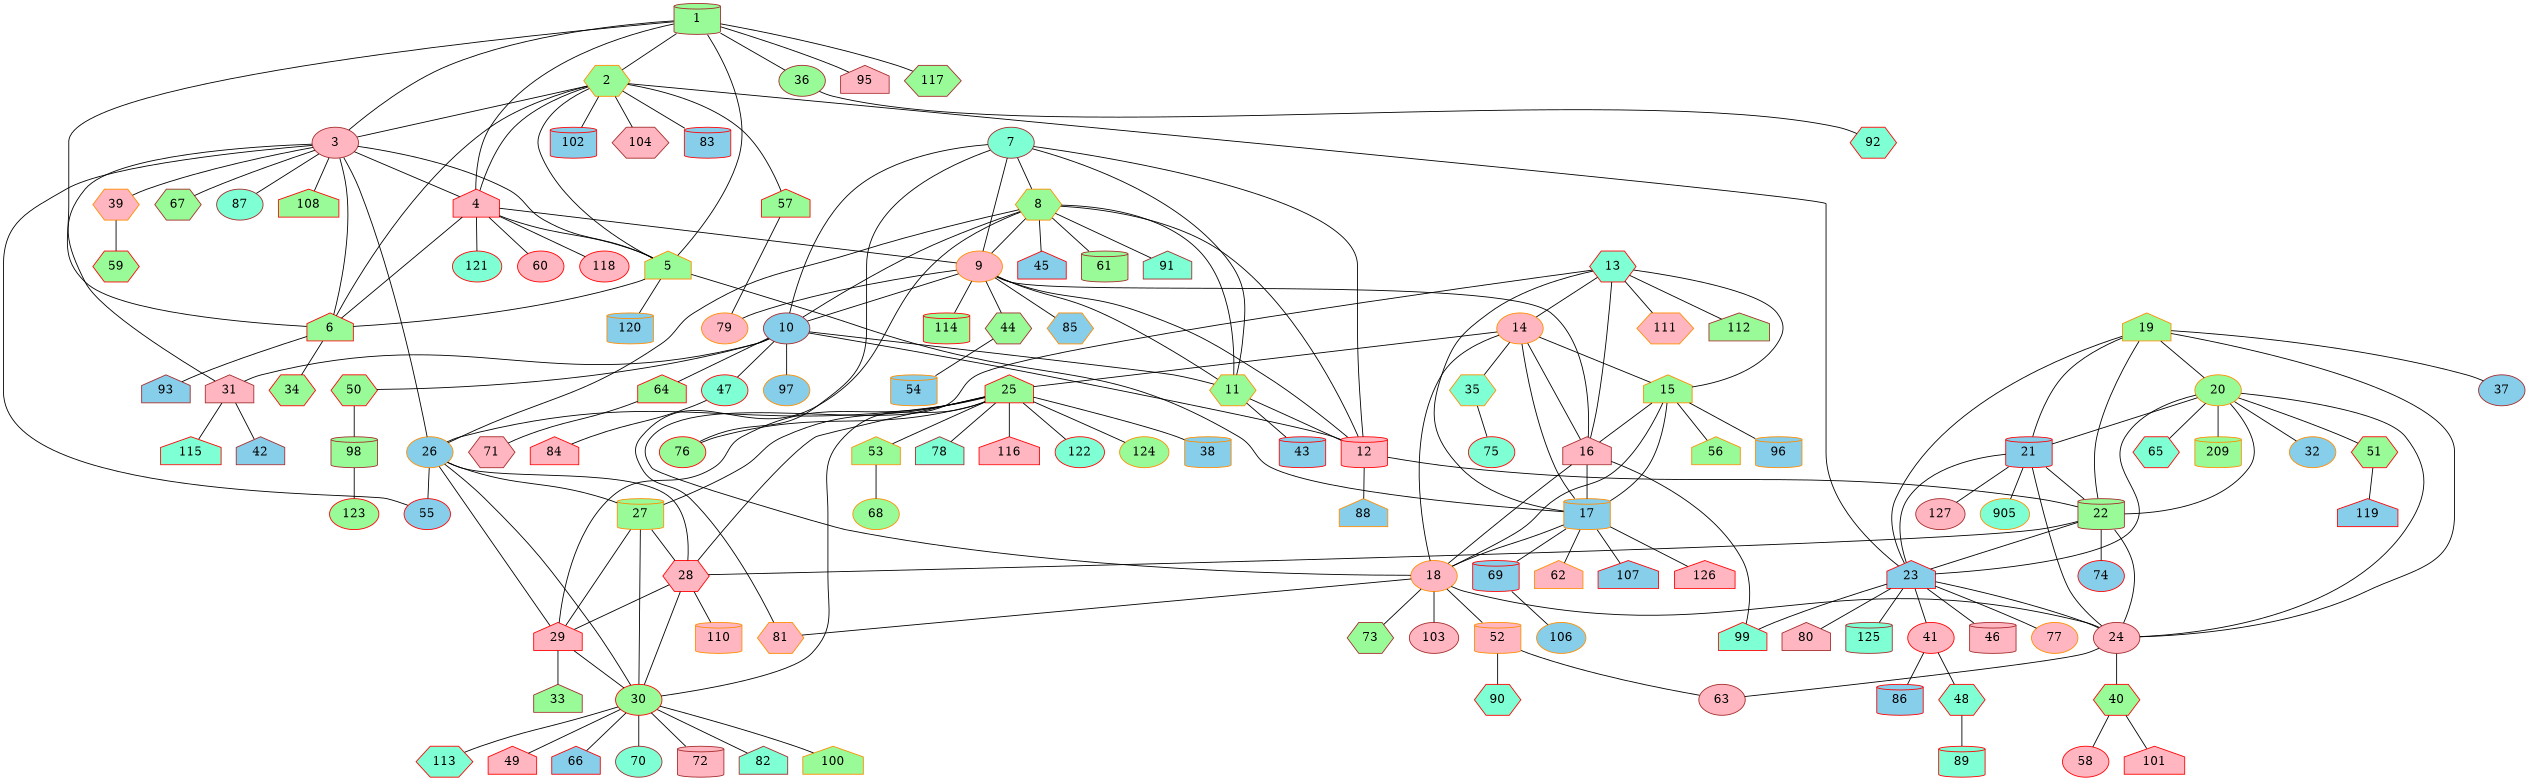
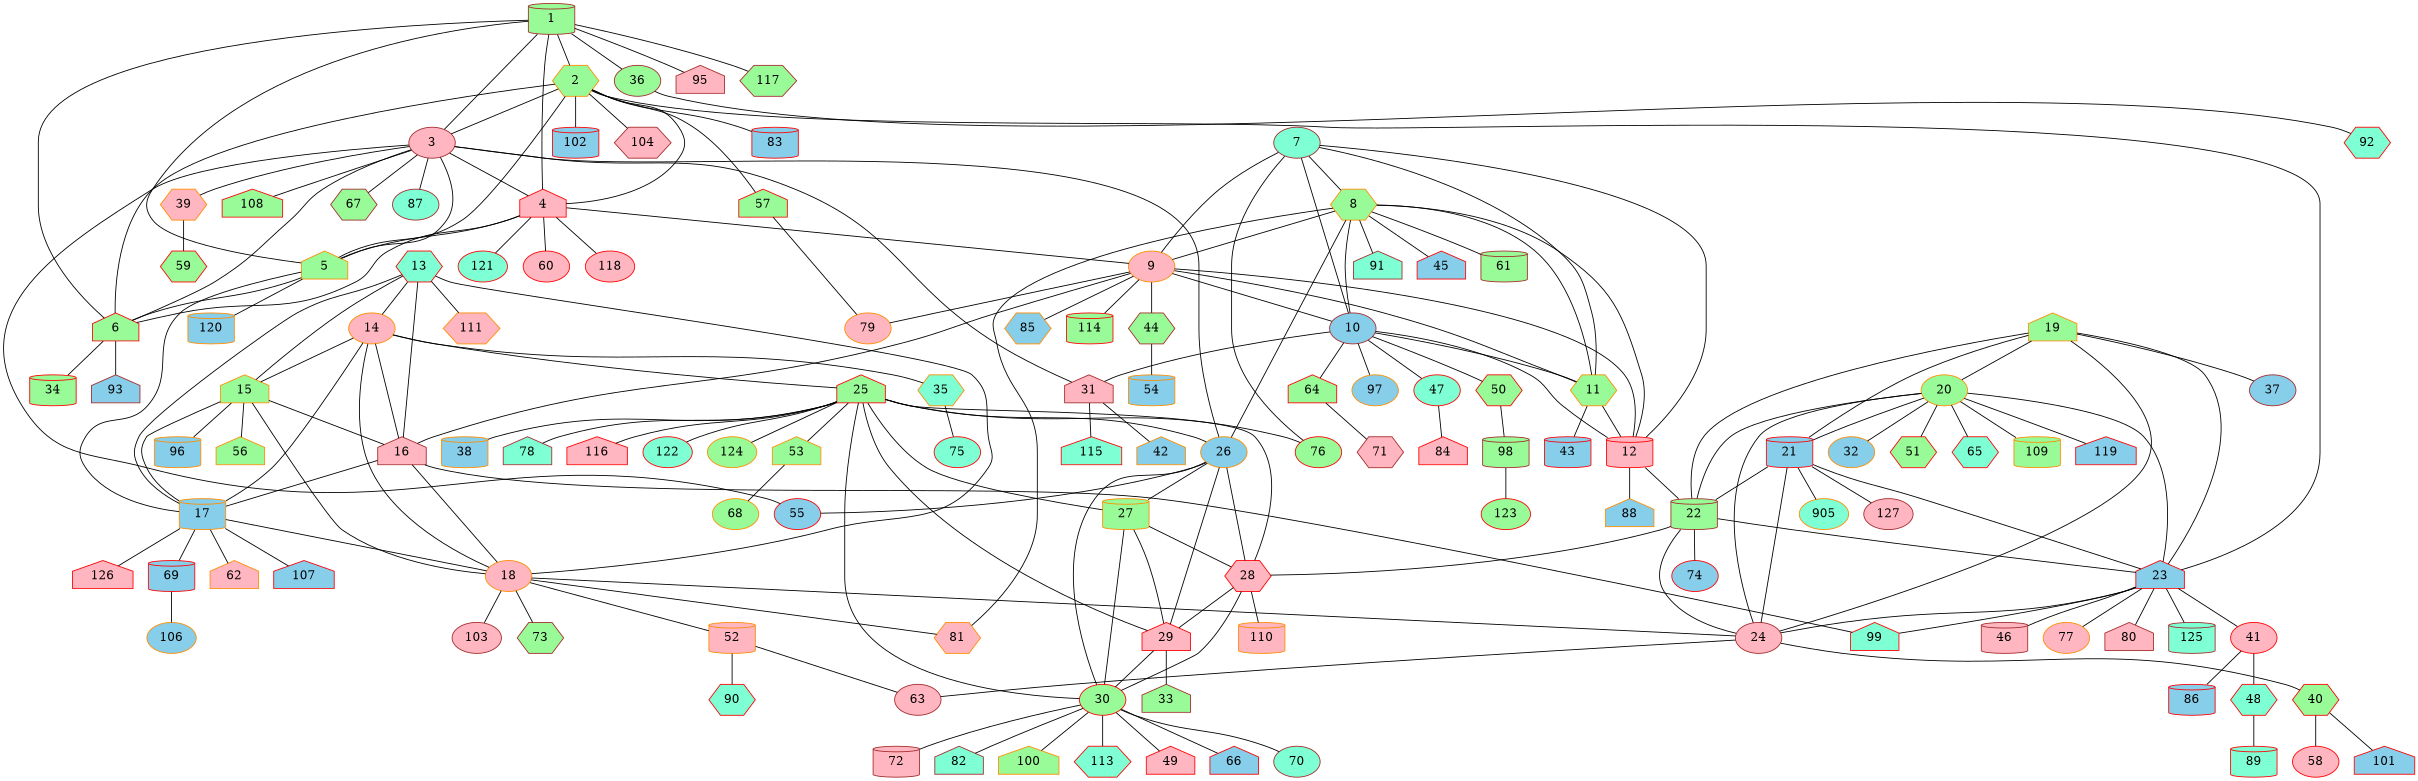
node "112": removed
node "34": shape hexagon -> cylinder
node "42": color brown -> darkorange
node "209": label "209" -> "109"
edge "51" -- "119": now "20" -- "119"
node "101": fillcolor lightpink -> skyblue
